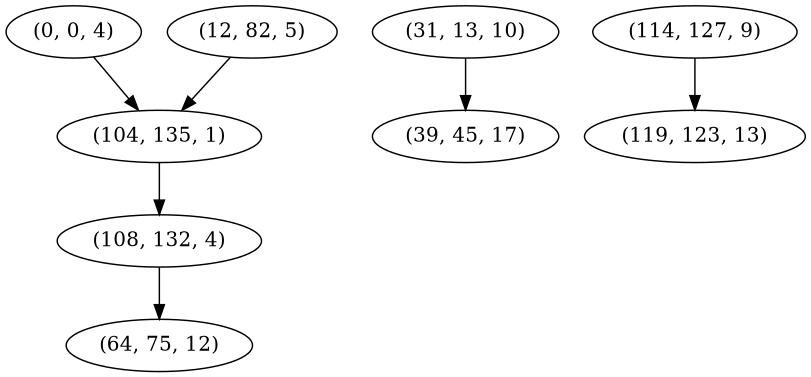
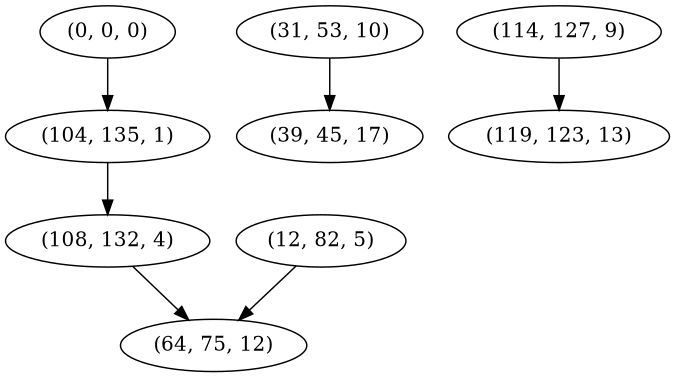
node "(0, 0, 4)": label "(0, 0, 4)" -> "(0, 0, 0)"
node "(31, 13, 10)": label "(31, 13, 10)" -> "(31, 53, 10)"
edge "(12, 82, 5)" -> "(104, 135, 1)": now "(12, 82, 5)" -> "(64, 75, 12)"
